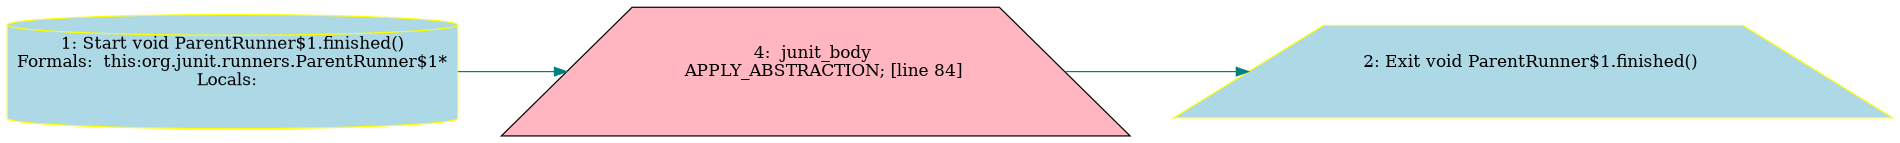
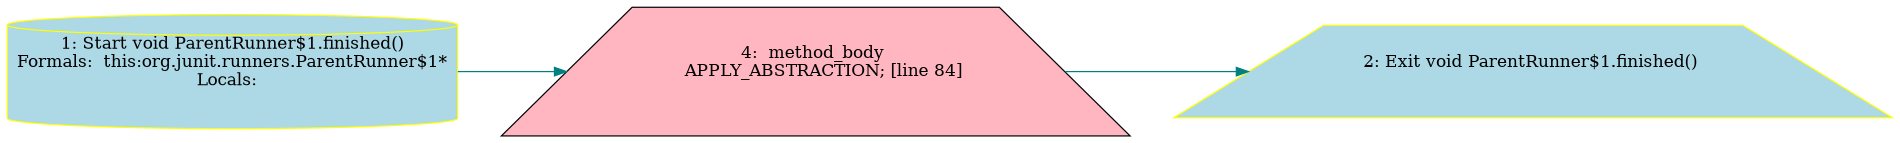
node "4:  junit_body APPLY_ABSTRACTION; [line 84]": label "4:  junit_body APPLY_ABSTRACTION; [line 84]" -> "4:  method_body APPLY_ABSTRACTION; [line 84]"
